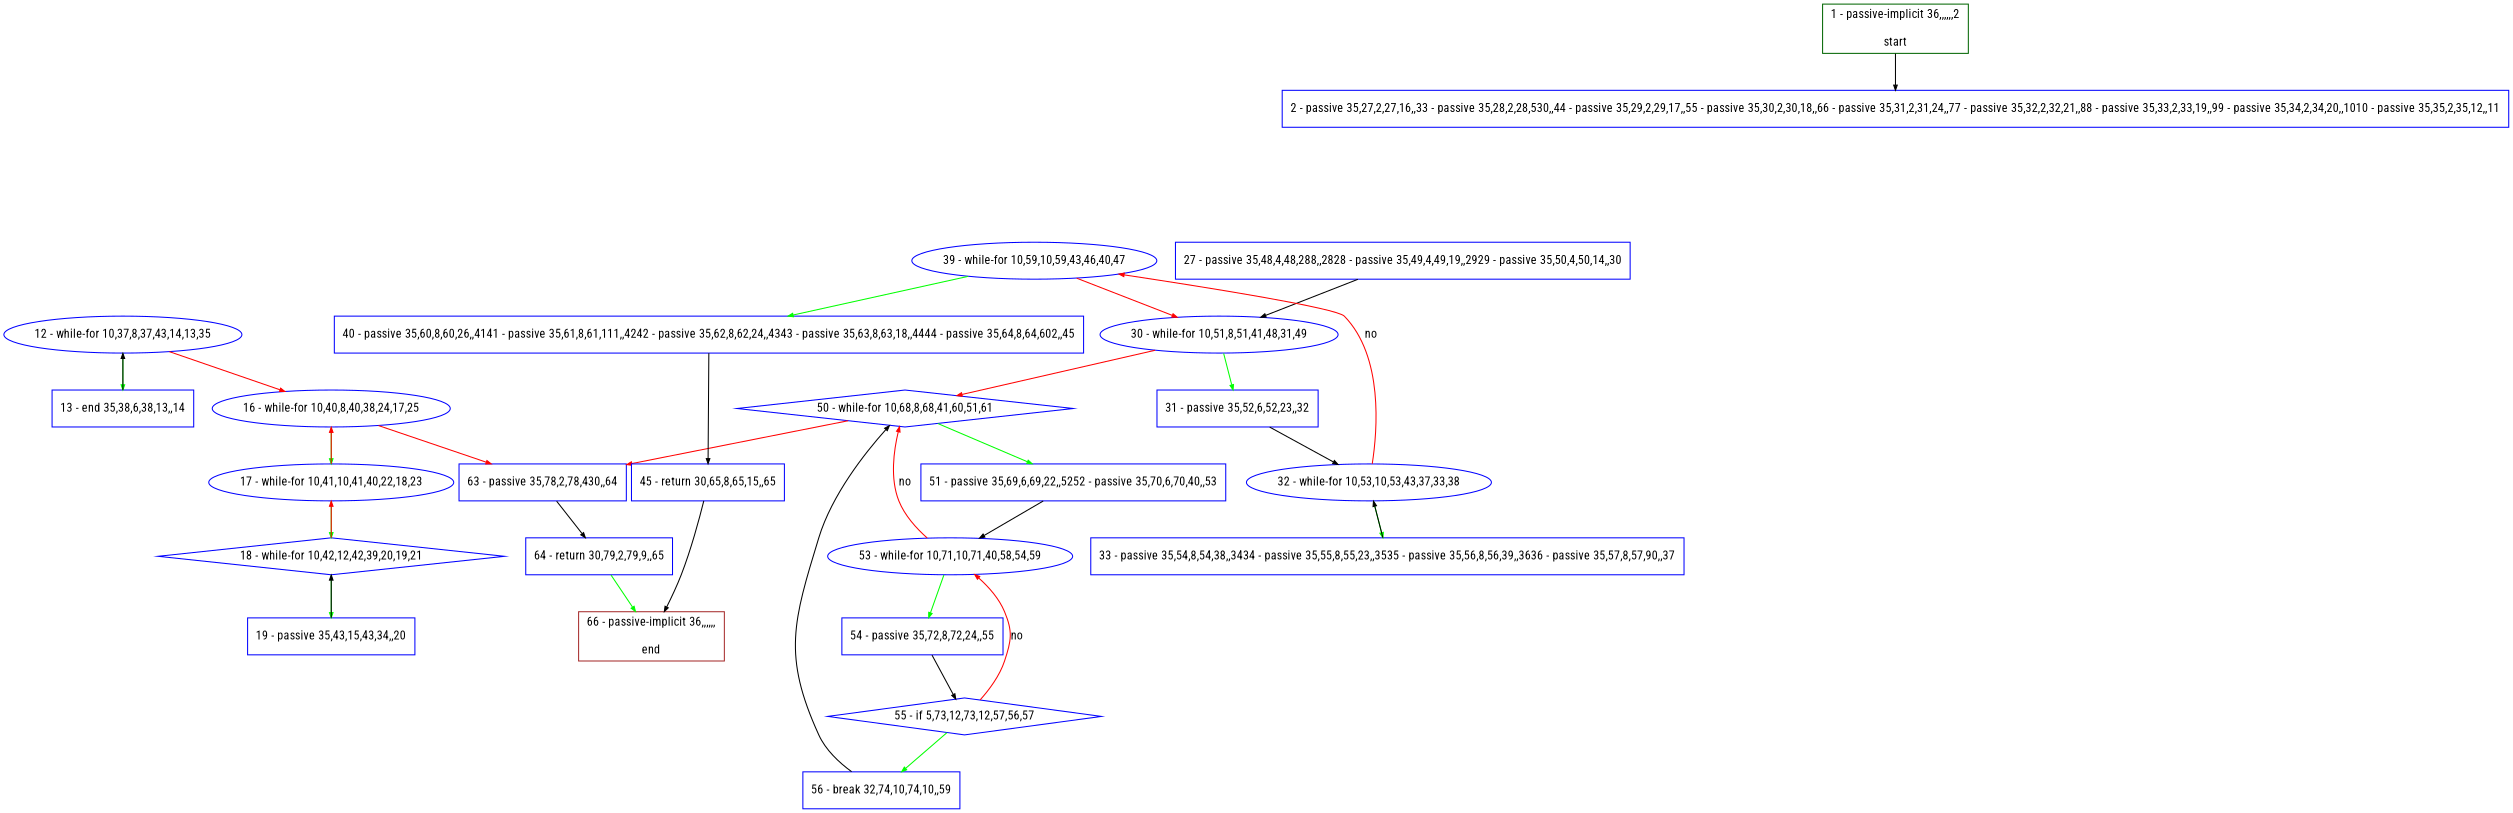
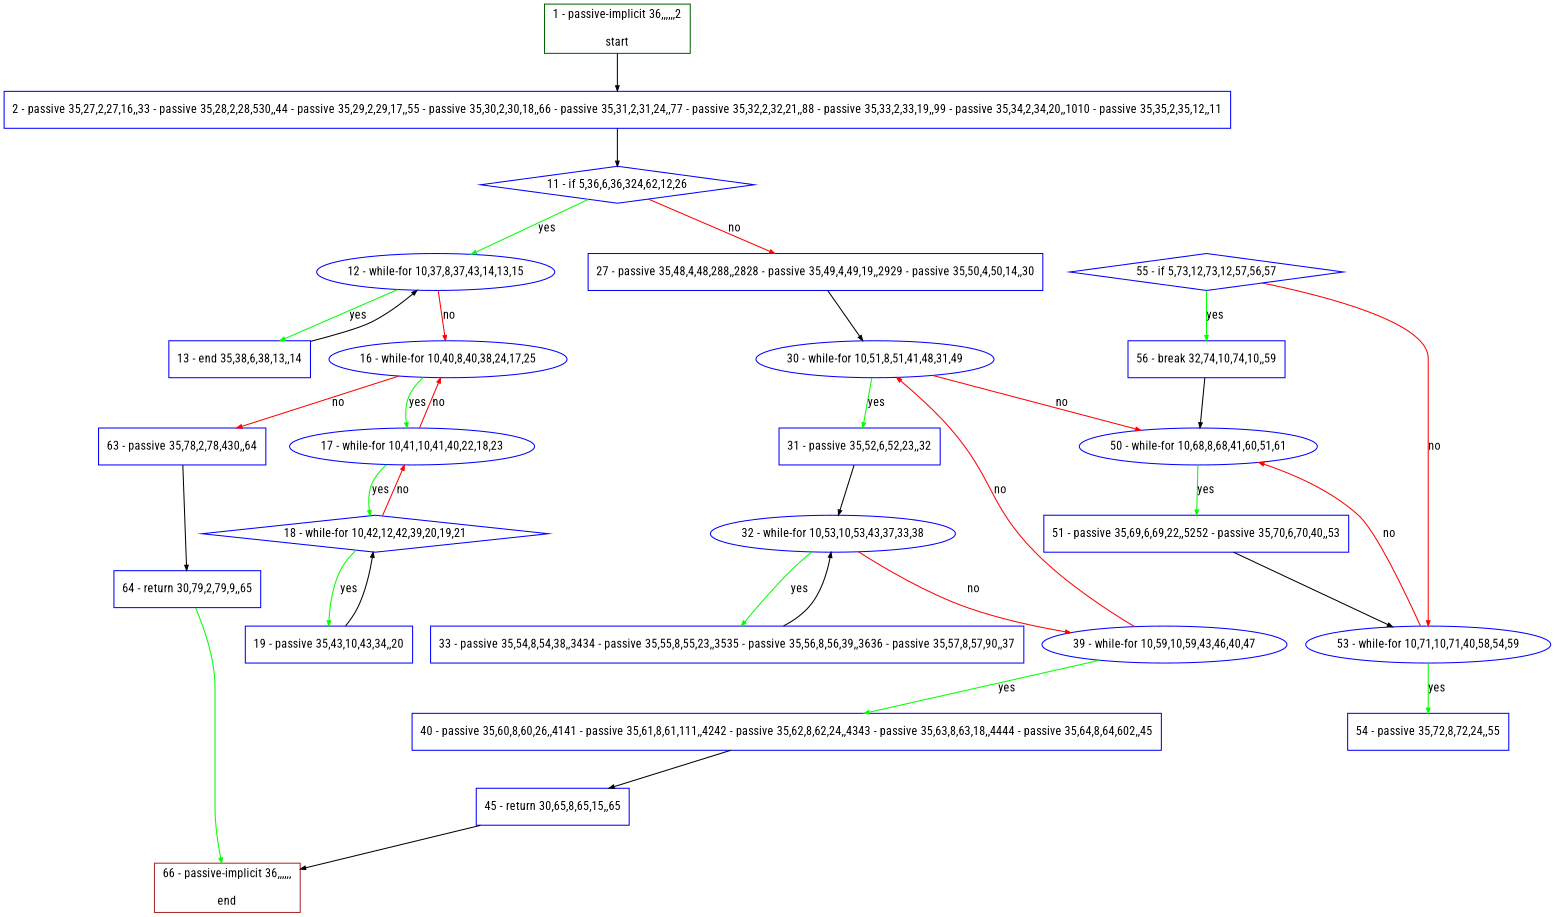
node "11 - if 5,36,6,36,324,62,12,26": added
node "12 - while-for 10,37,8,37,43,14,13,35": label "12 - while-for 10,37,8,37,43,14,13,35" -> "12 - while-for 10,37,8,37,43,14,13,15"
node "50 - while-for 10,68,8,68,41,60,51,61": shape diamond -> ellipse
edge "50 - while-for 10,68,8,68,41,60,51,61" -> "63 - passive 35,78,2,78,430,,64": removed, label "no"
node "19 - passive 35,43,15,43,34,,20": label "19 - passive 35,43,15,43,34,,20" -> "19 - passive 35,43,10,43,34,,20"
edge "54 - passive 35,72,8,72,24,,55" -> "55 - if 5,73,12,73,12,57,56,57": removed
